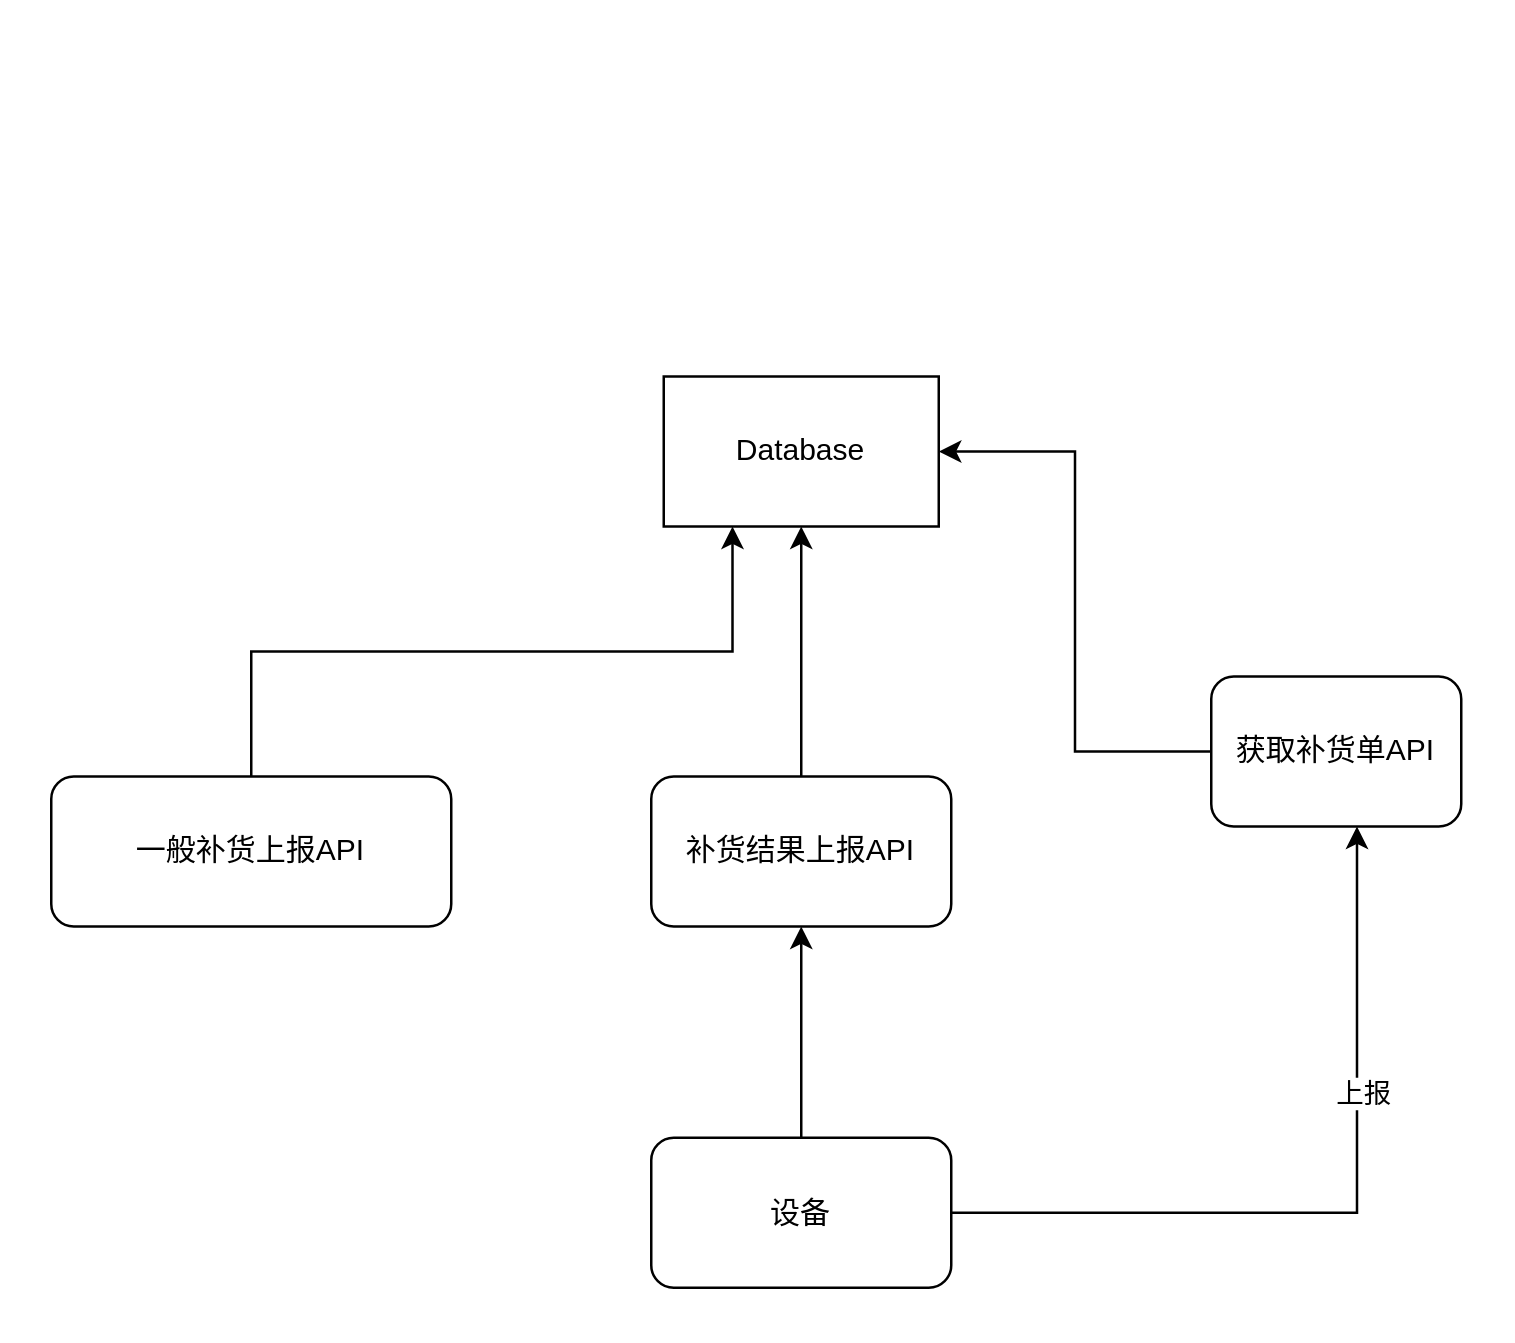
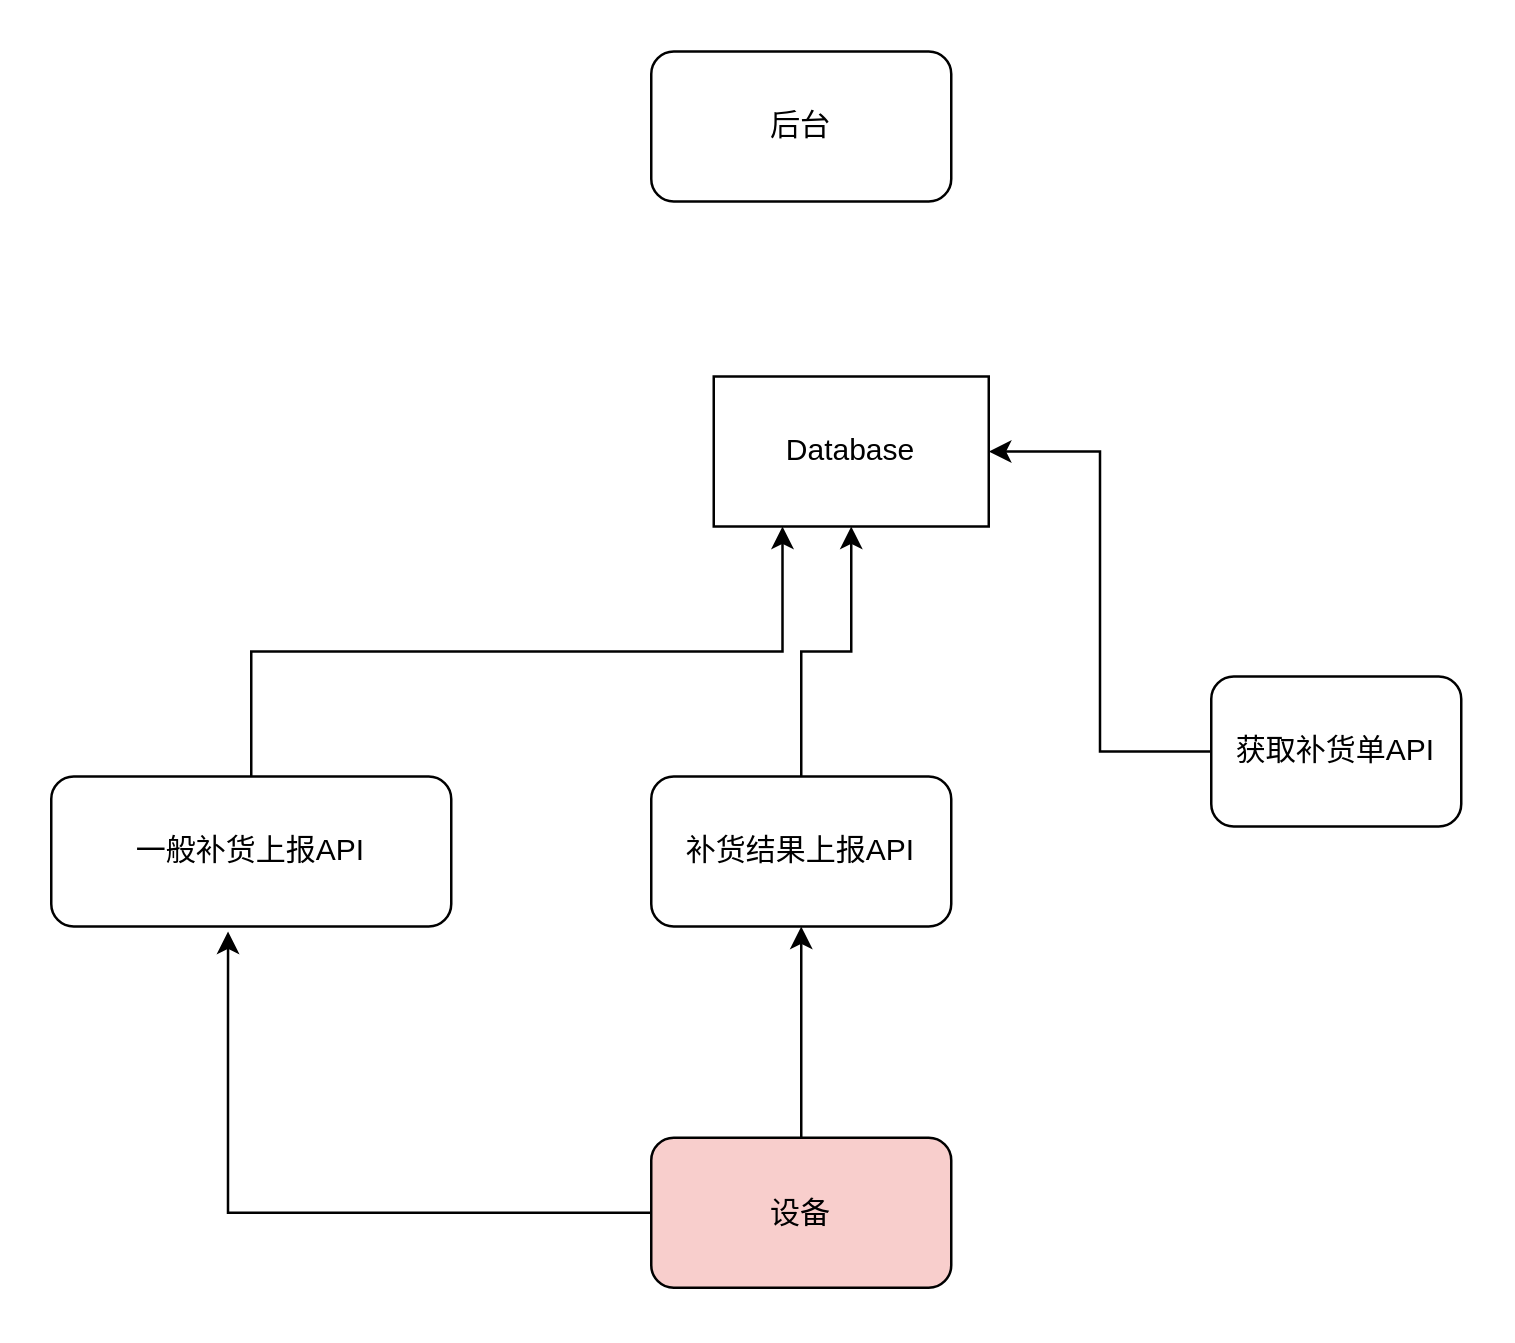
node "后台": added
node "Database": moved (801, 451) -> (851, 451)
edge "设备" -> "一般补货上报API": added
node "设备": fillcolor #ffffff -> #f8cecc
edge "设备" -> "获取补货单API": removed, label "上报"
